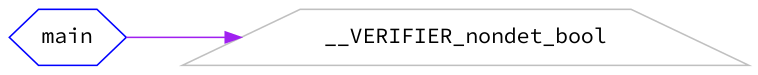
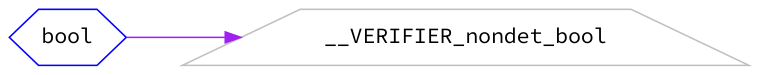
node "main": label "main" -> "bool"
